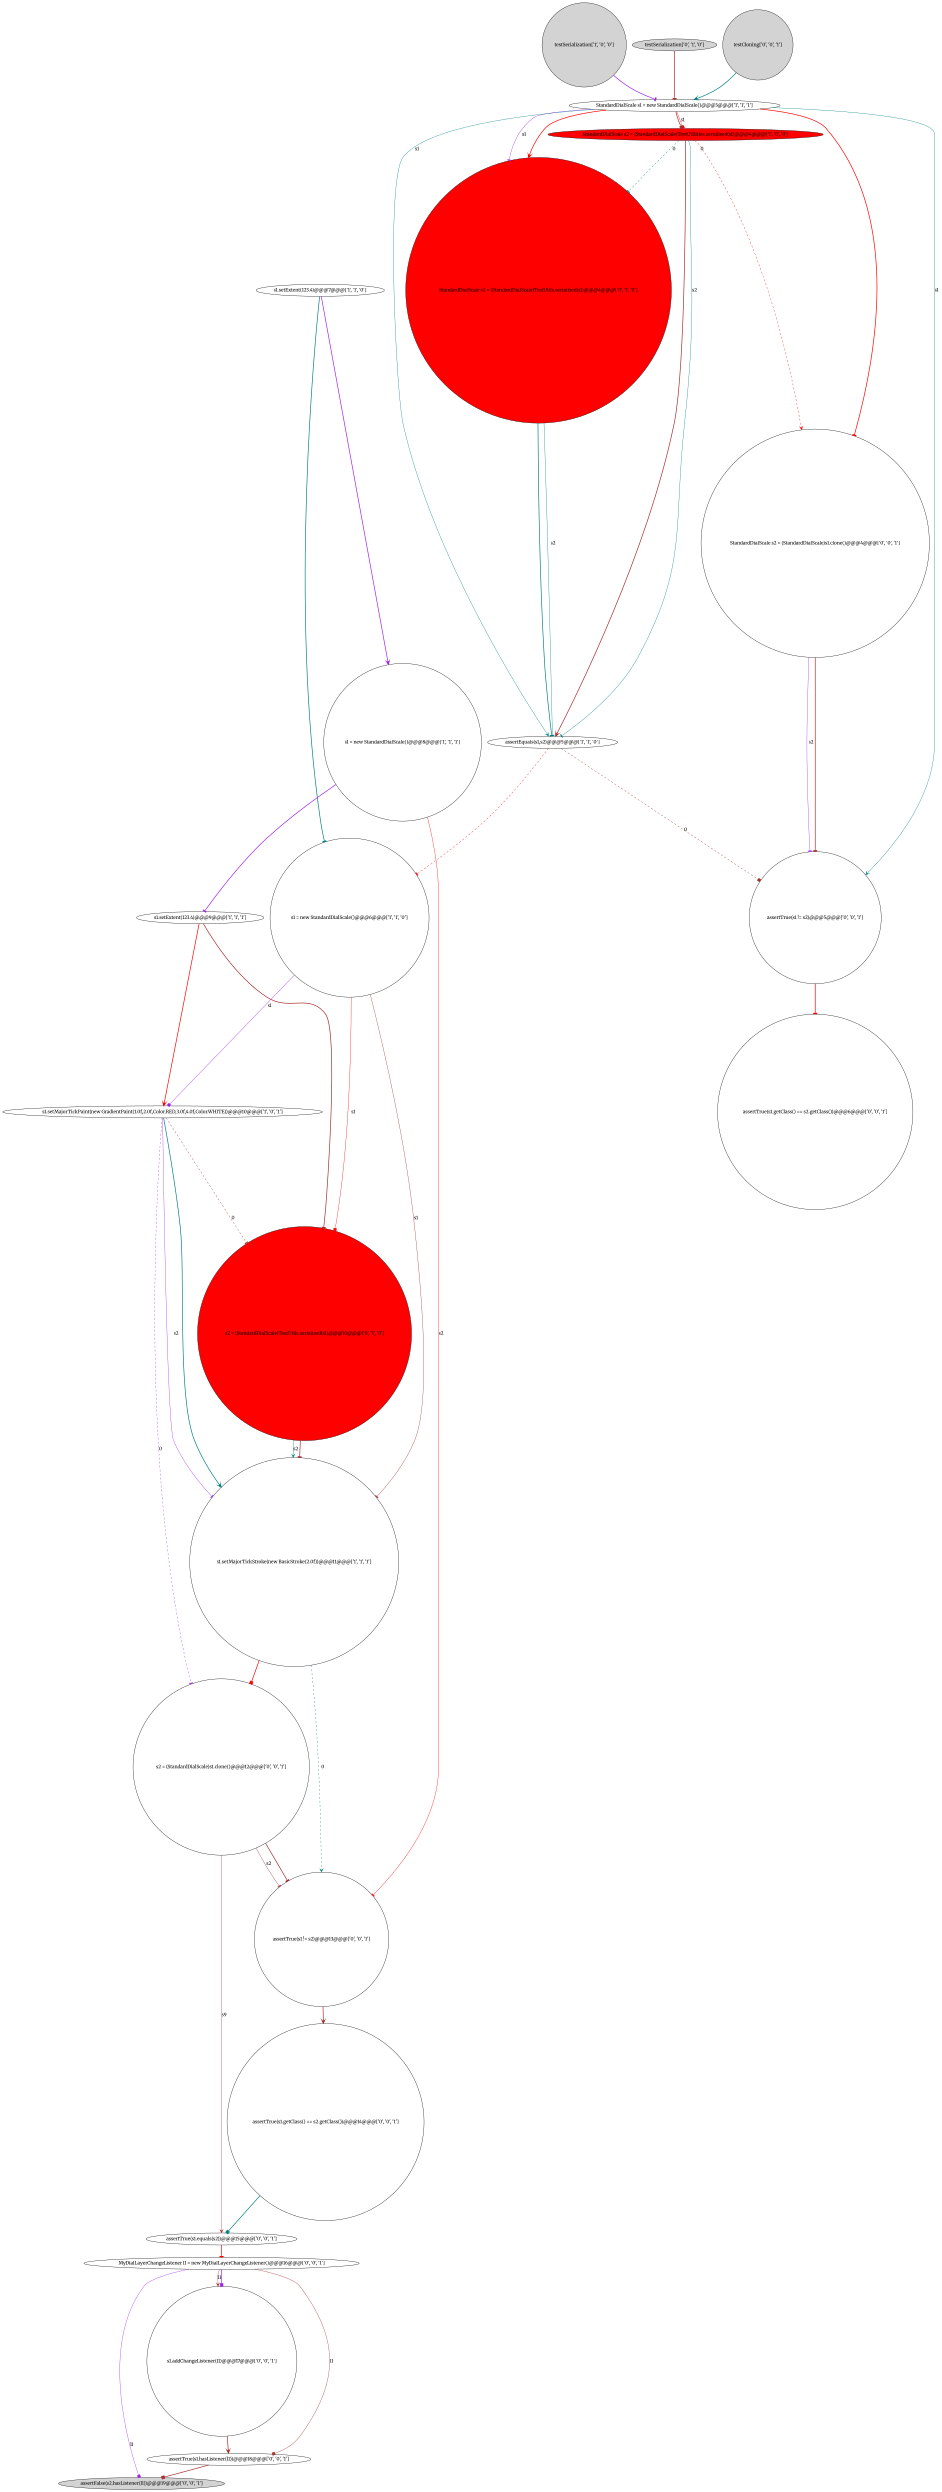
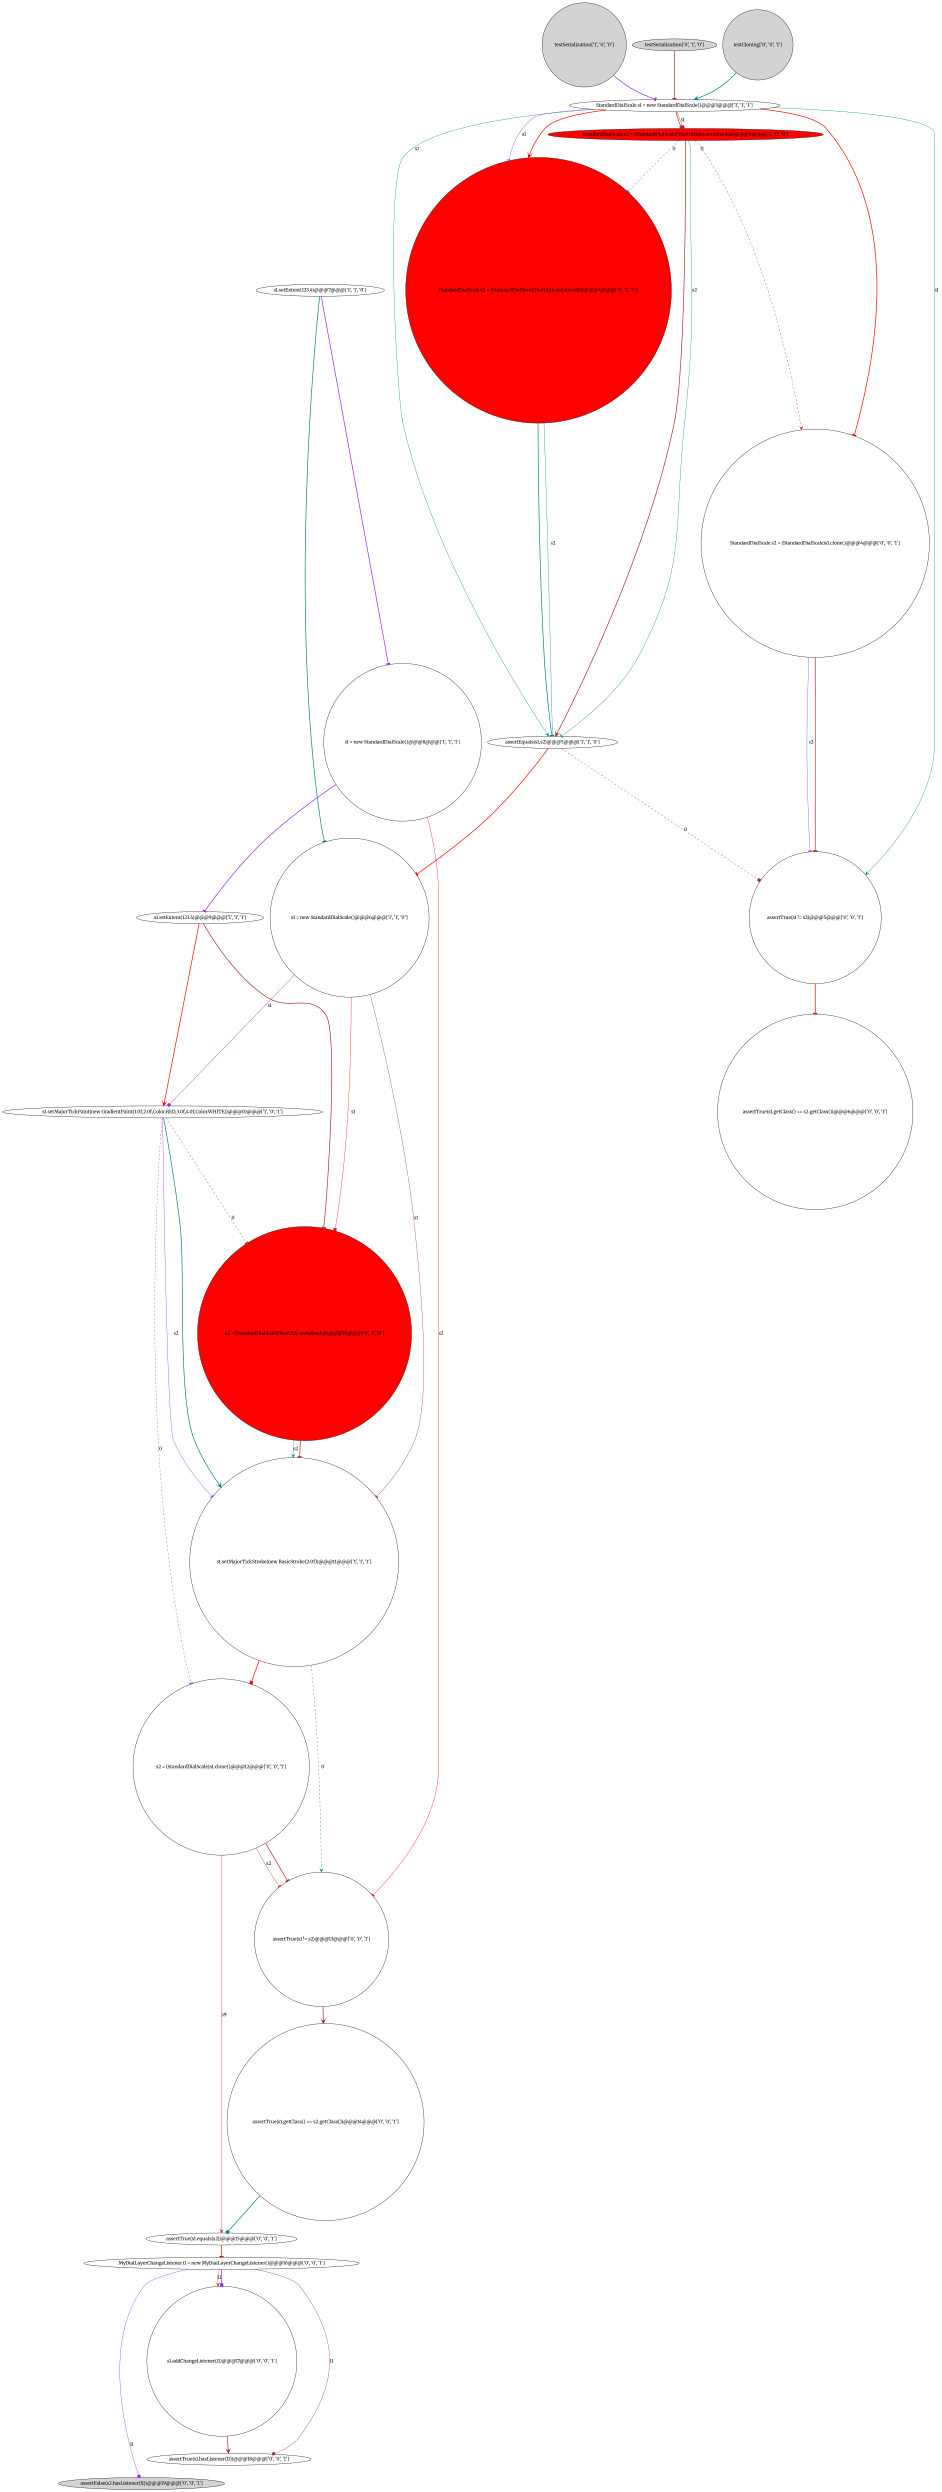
edge "s1.setExtent(123.4)@@@7@@@['1', '1', '0']" -> "s1 = new StandardDialScale()@@@8@@@['1', '1', '1']": arrowhead vee -> tee
edge "assertEquals(s1,s2)@@@5@@@['1', '1', '0']" -> "s1 = new StandardDialScale()@@@6@@@['1', '1', '0']": style dashed -> bold
edge "assertTrue(s1.hasListener(l1))@@@18@@@['0', '0', '1']" -> "assertFalse(s2.hasListener(l1))@@@19@@@['0', '0', '1']": removed
